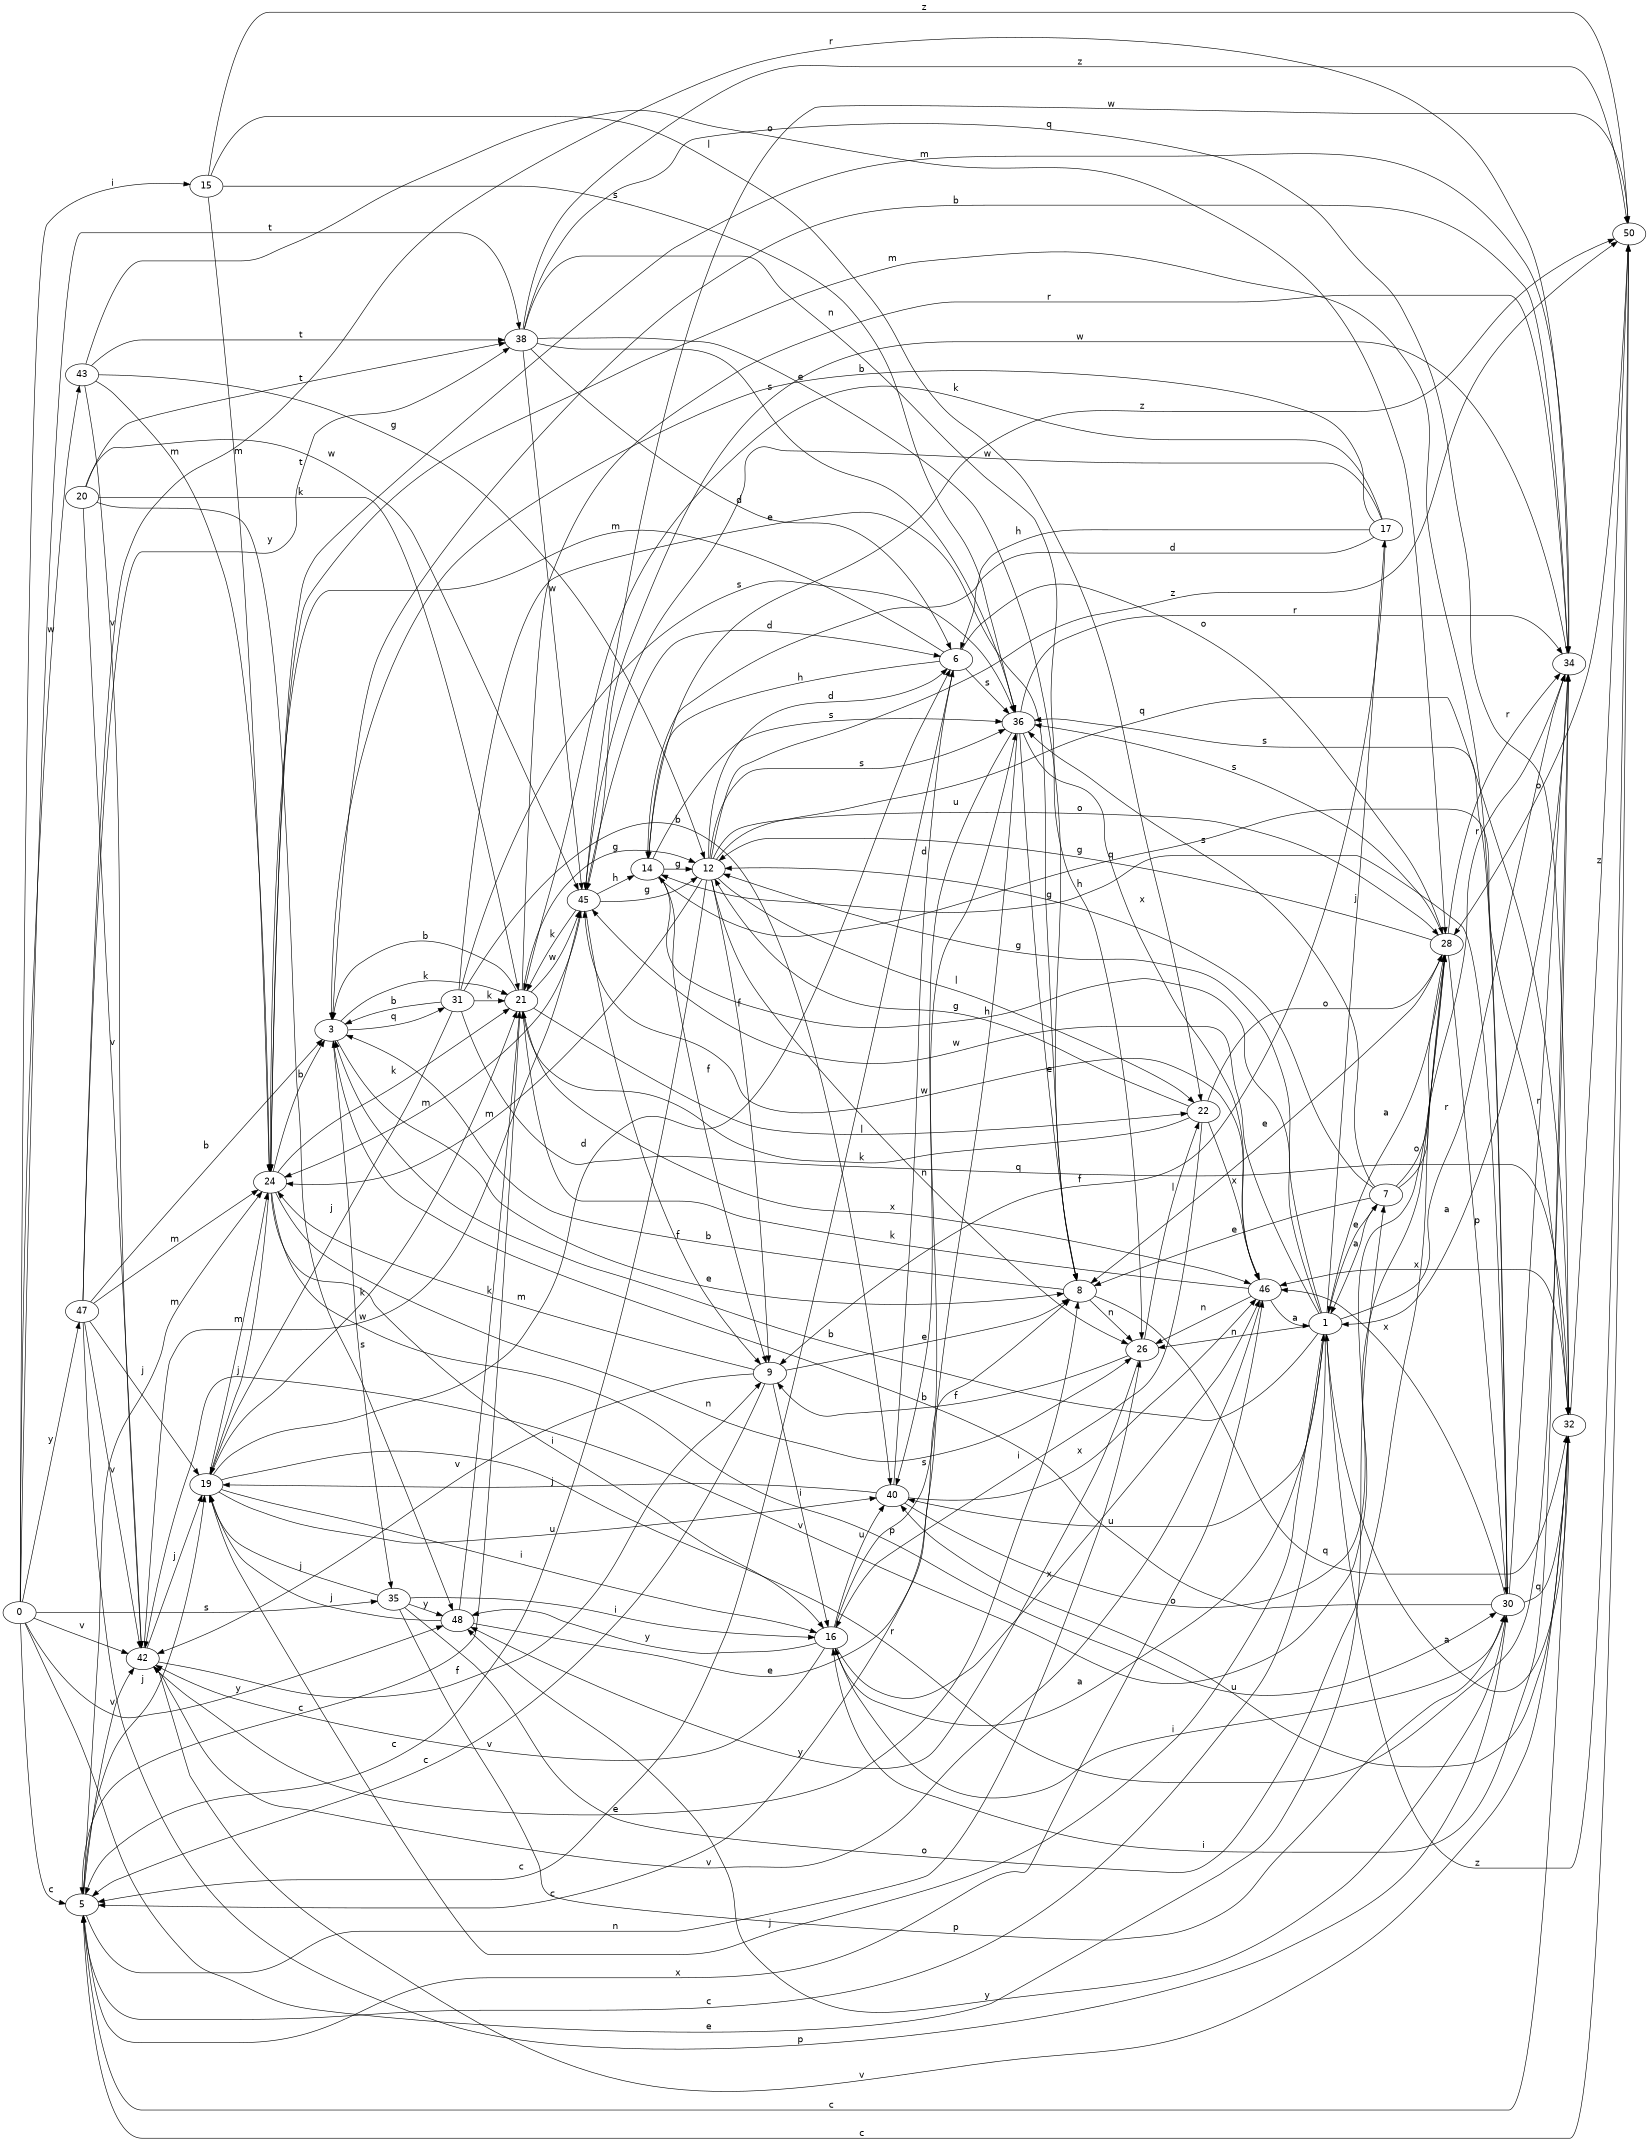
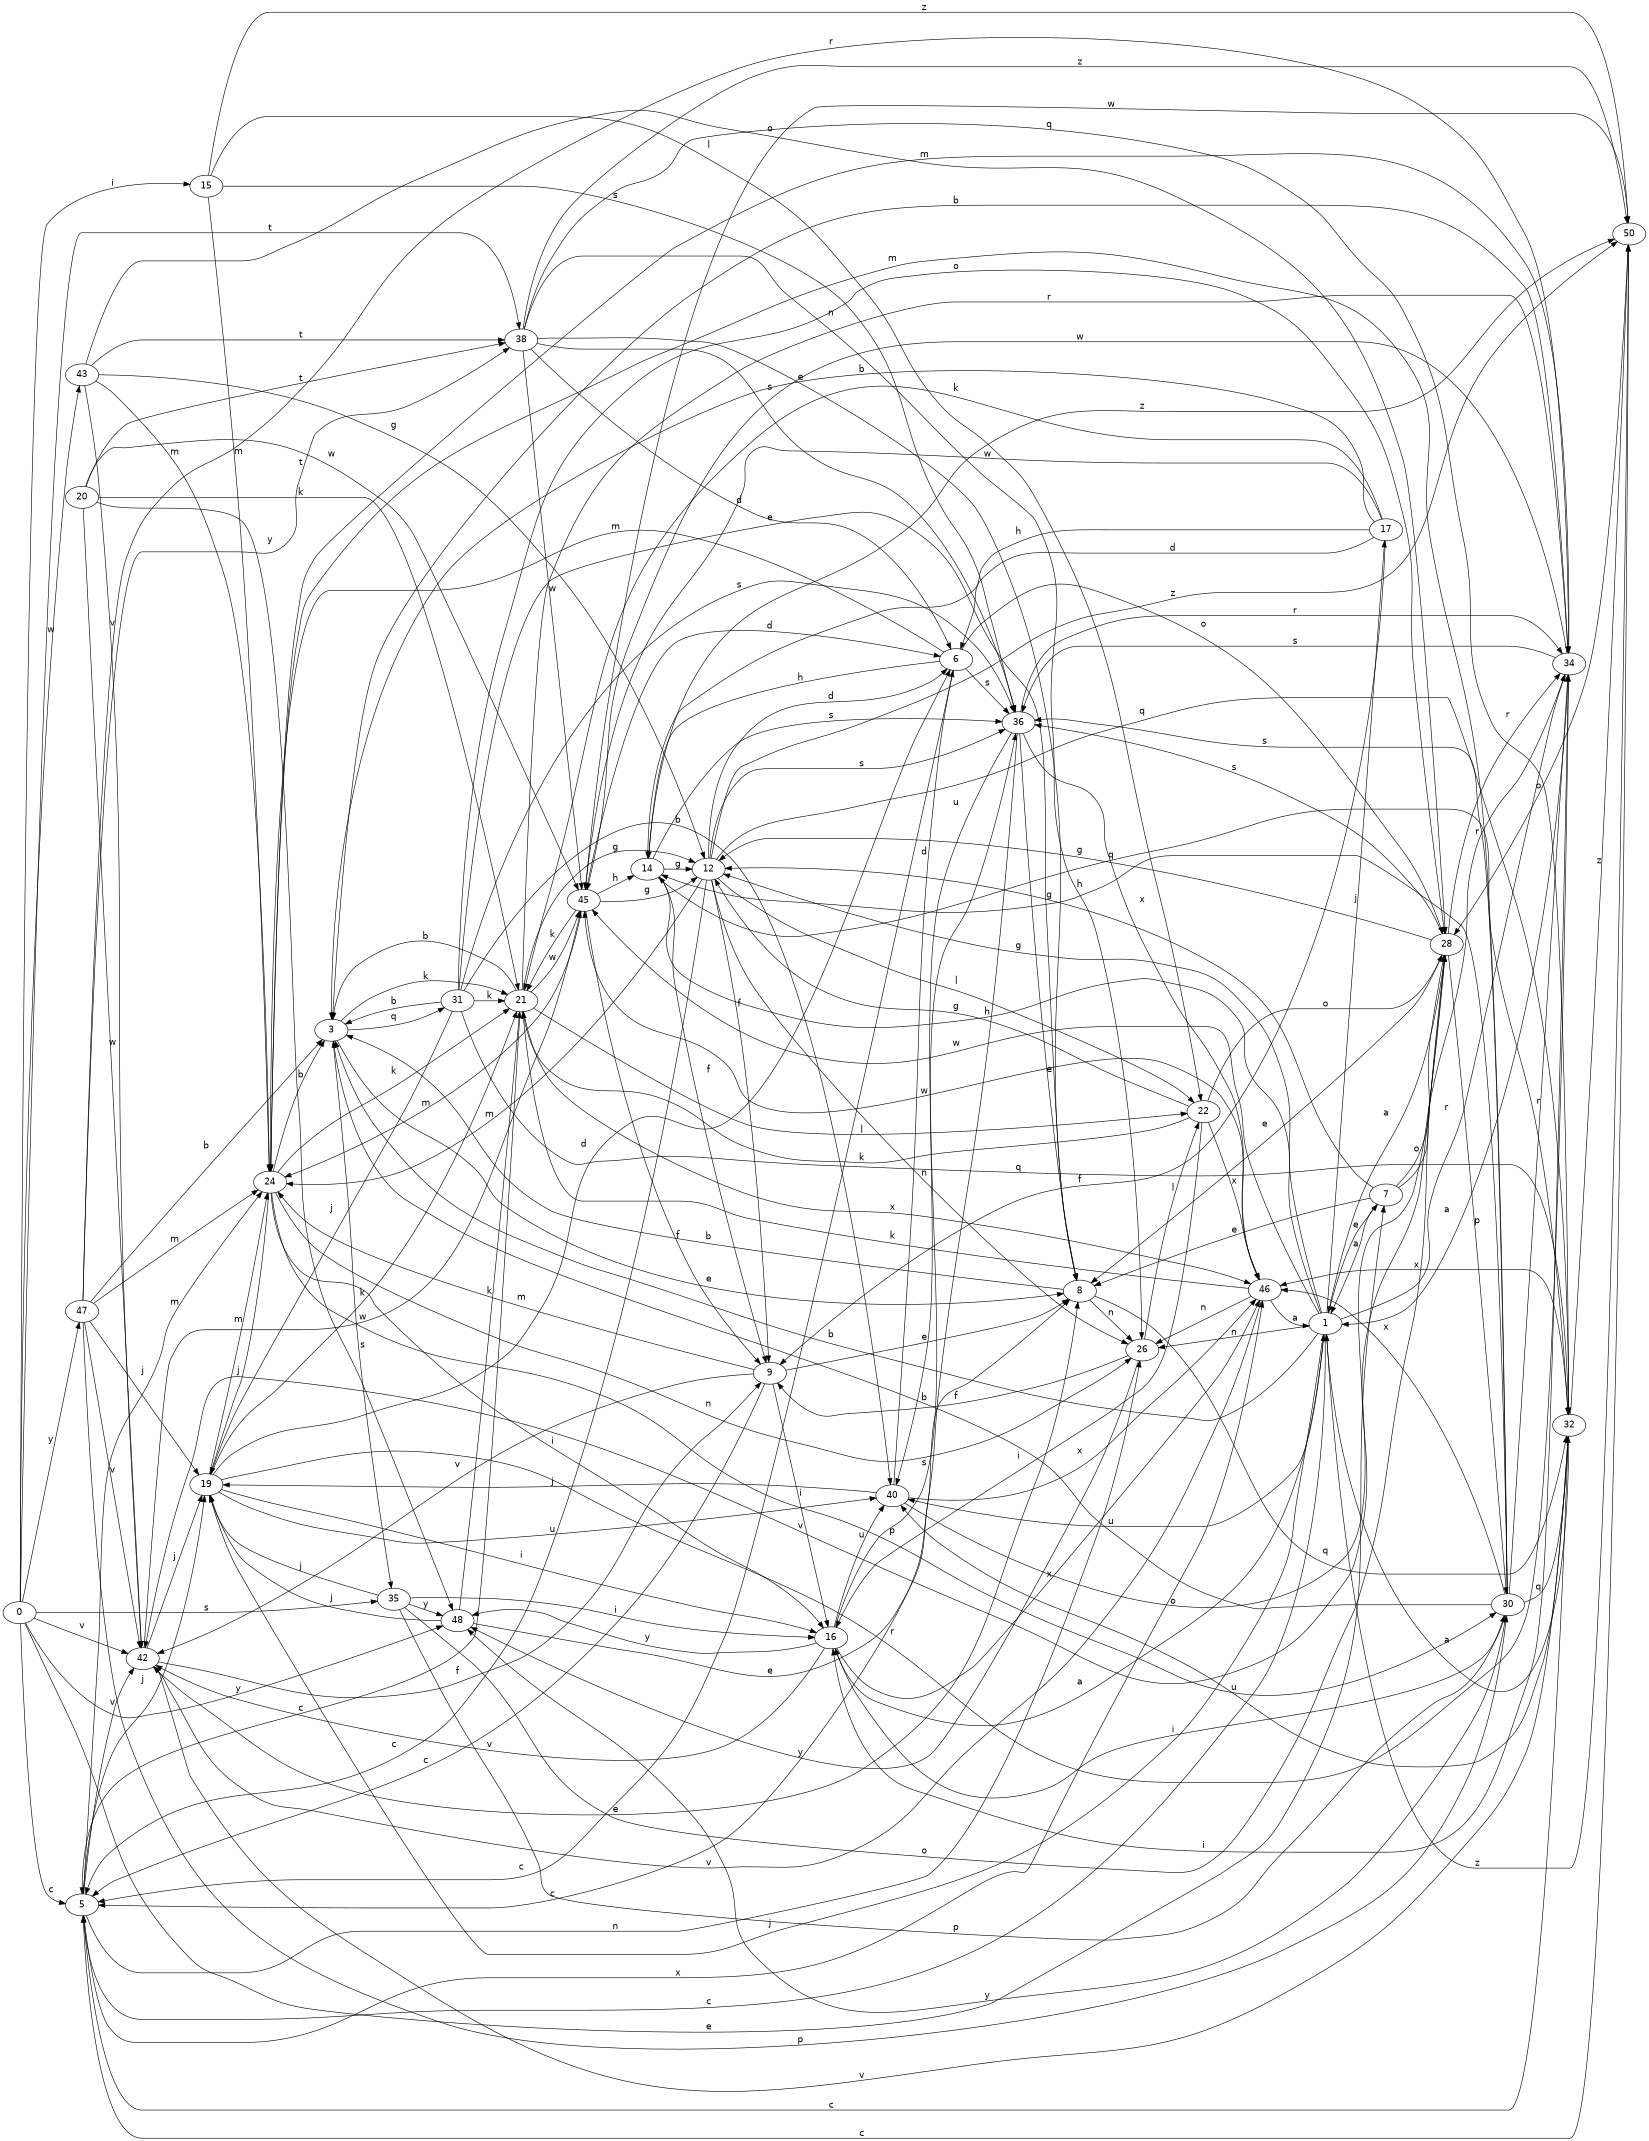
edge "12" -> "28": now "31" -> "28"
edge "7" -> "36": now "34" -> "36"
edge "20" -> "42": label "v" -> "w"
